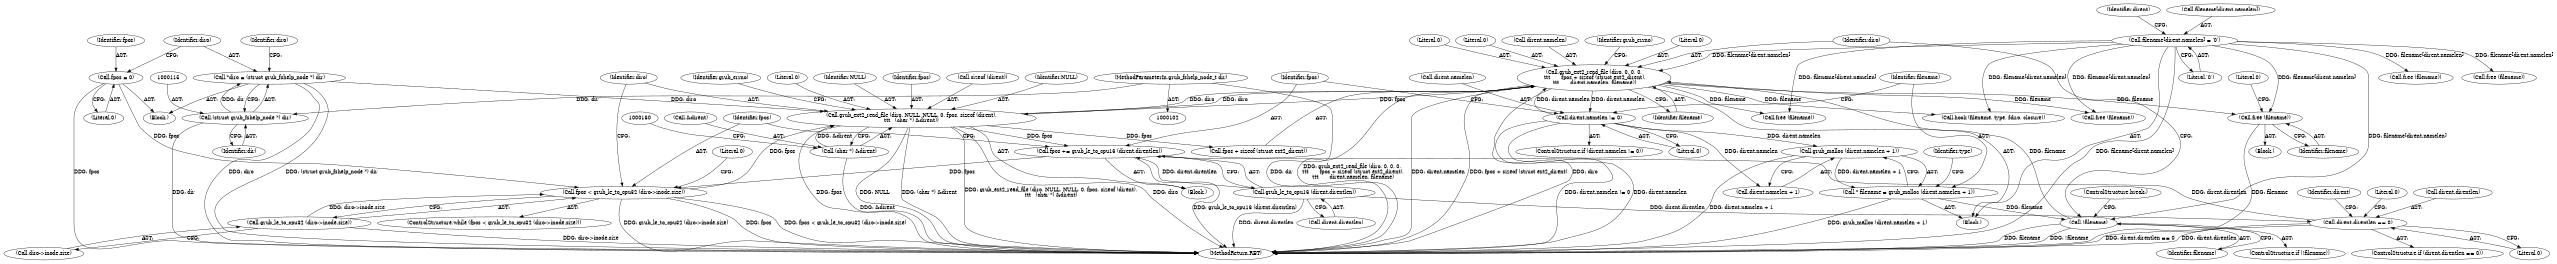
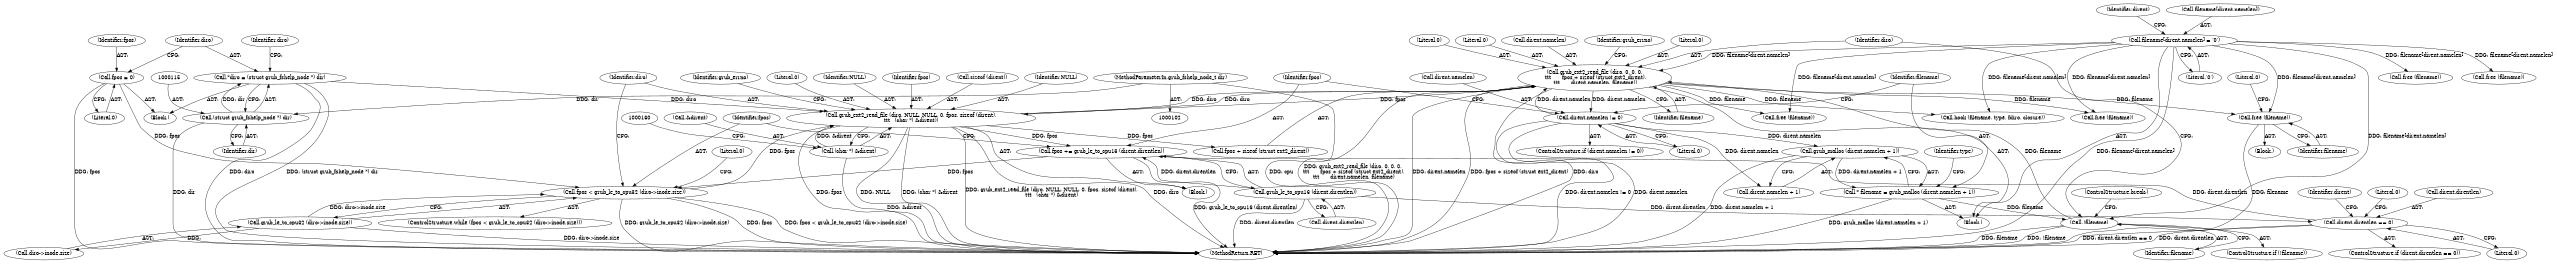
edge "(MethodParameterIn,grub_fshelp_node_t dir)" -> "(MethodReturn,RET)": label "DDG: dir" -> "DDG: cpu"
edge "(Call,grub_le_to_cpu32 (diro->inode.size))" -> "(Call,diro->inode.size)": label "CFG: " -> "DDG: "
